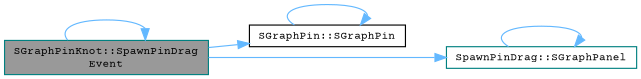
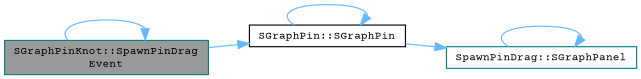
edge "SGraphPinKnot::SpawnPinDrag Event" -> "SpawnPinDrag::SGraphPanel": now "SGraphPin::SGraphPin" -> "SpawnPinDrag::SGraphPanel"
